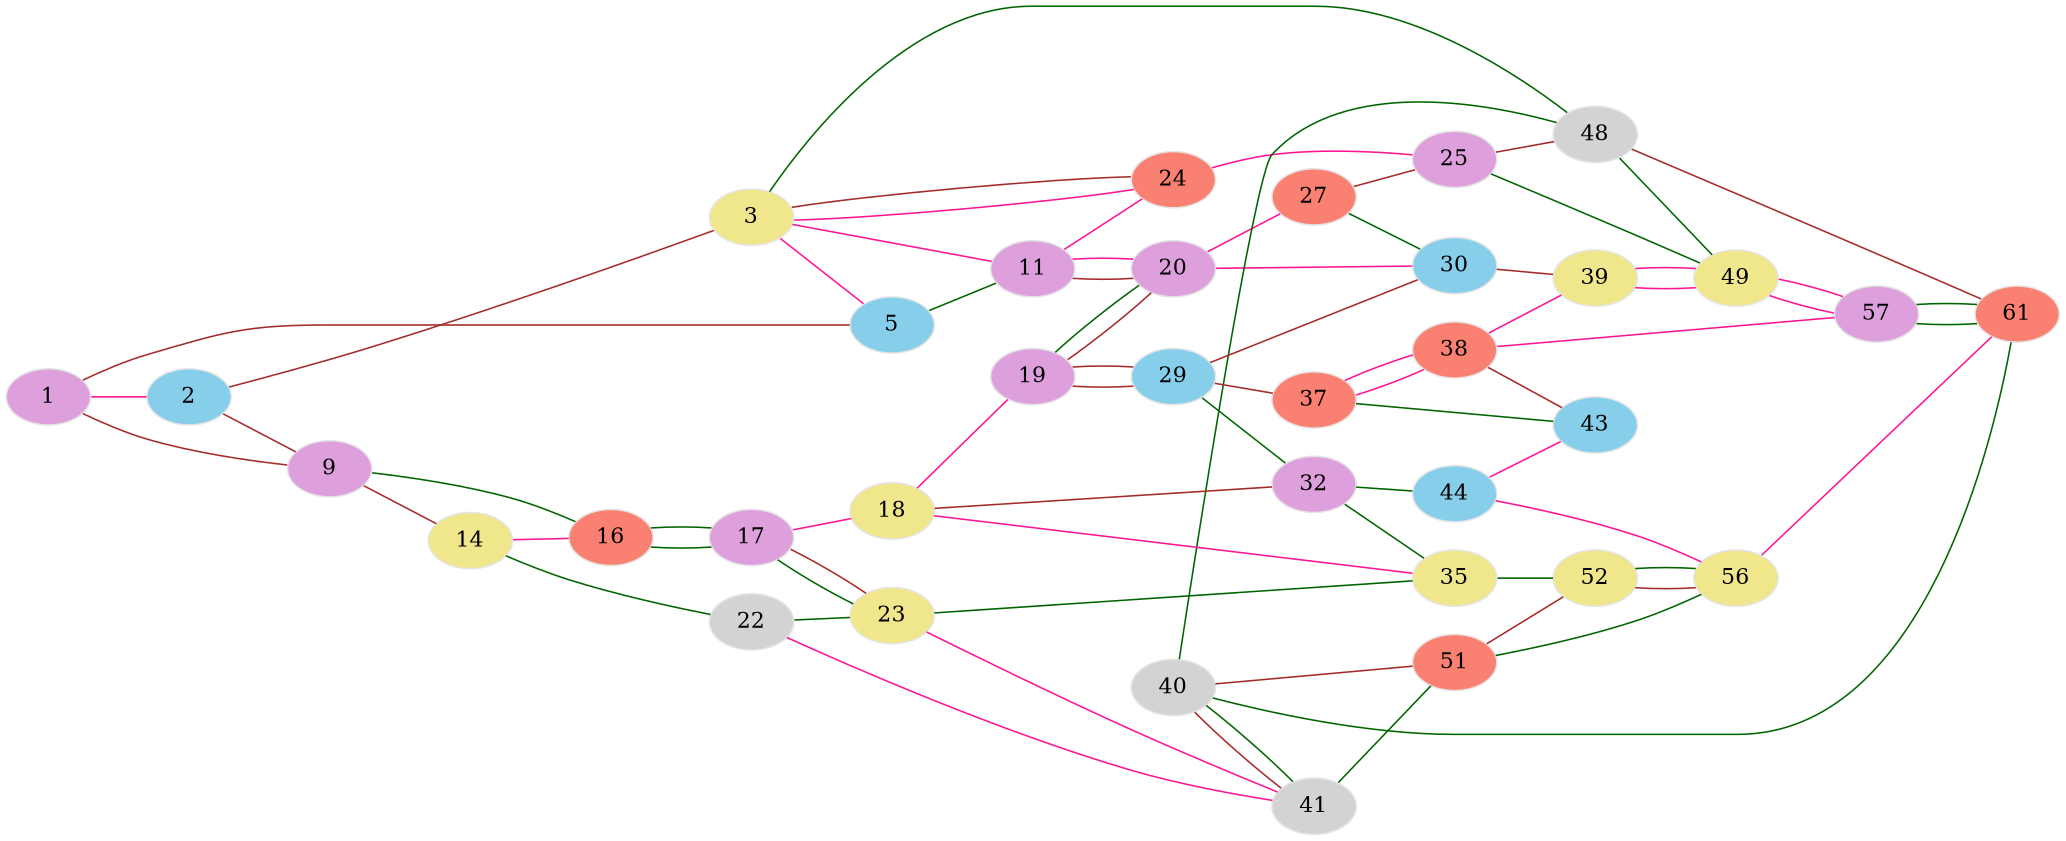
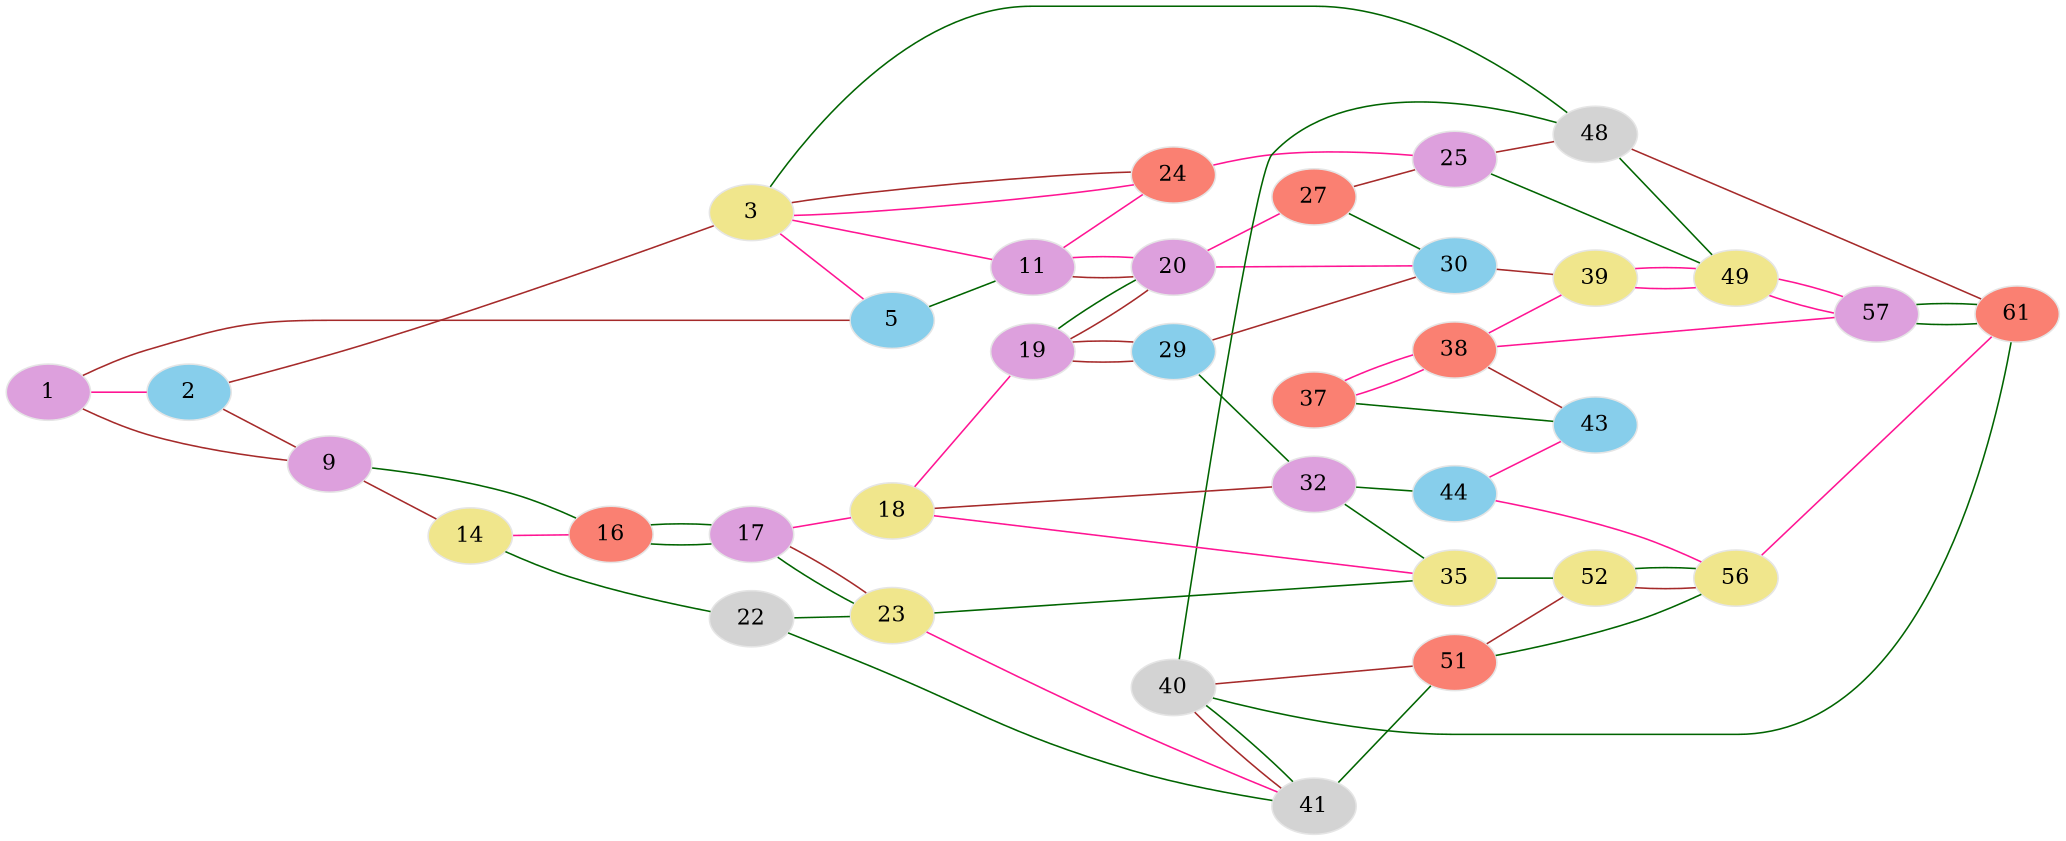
edge "29" -- "37": removed
edge "22" -- "41": color deeppink -> darkgreen
